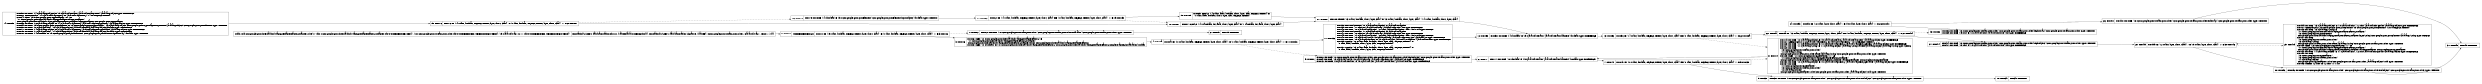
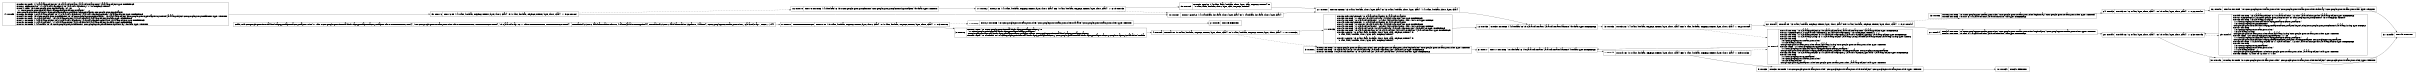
edge "24: 0x0093" -> "23: 0x008c": reversed
